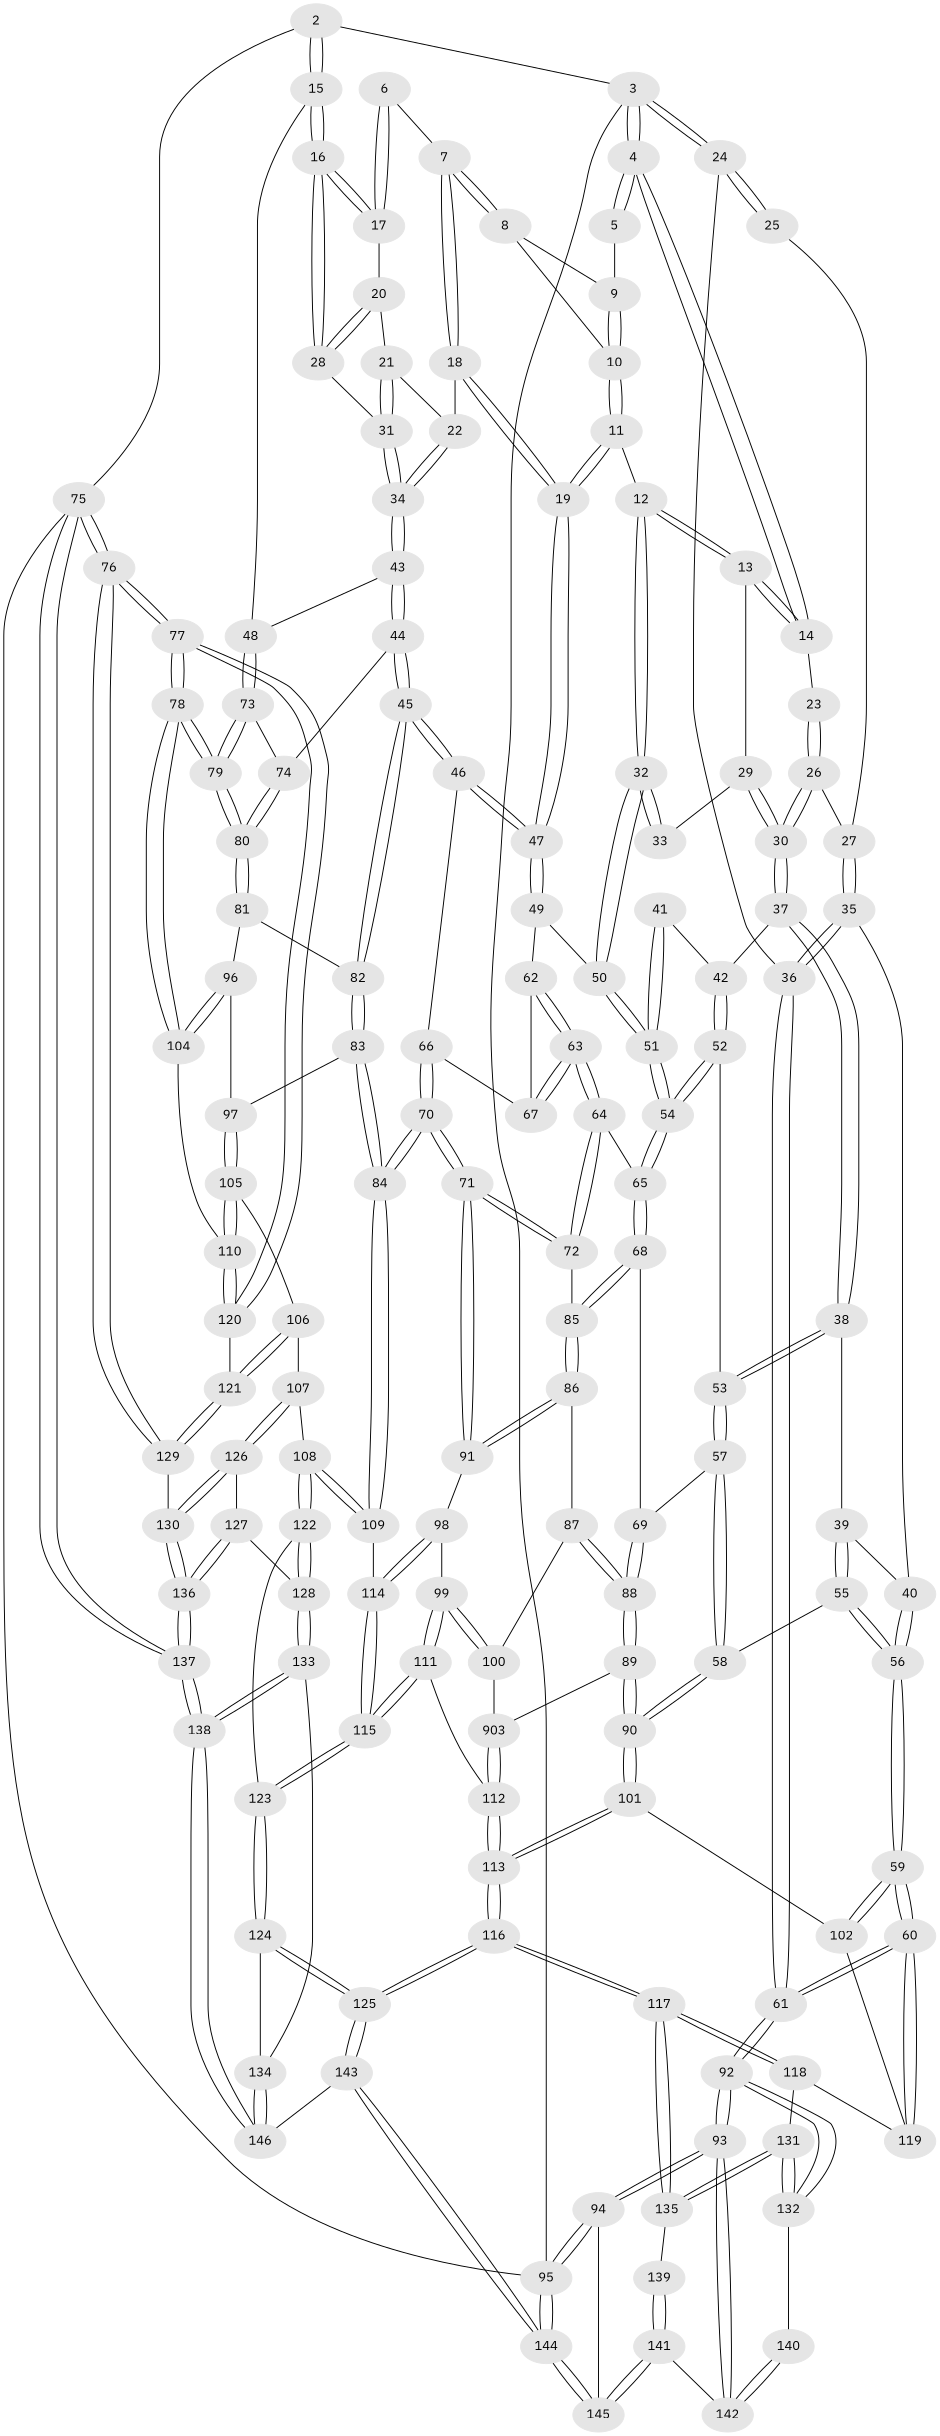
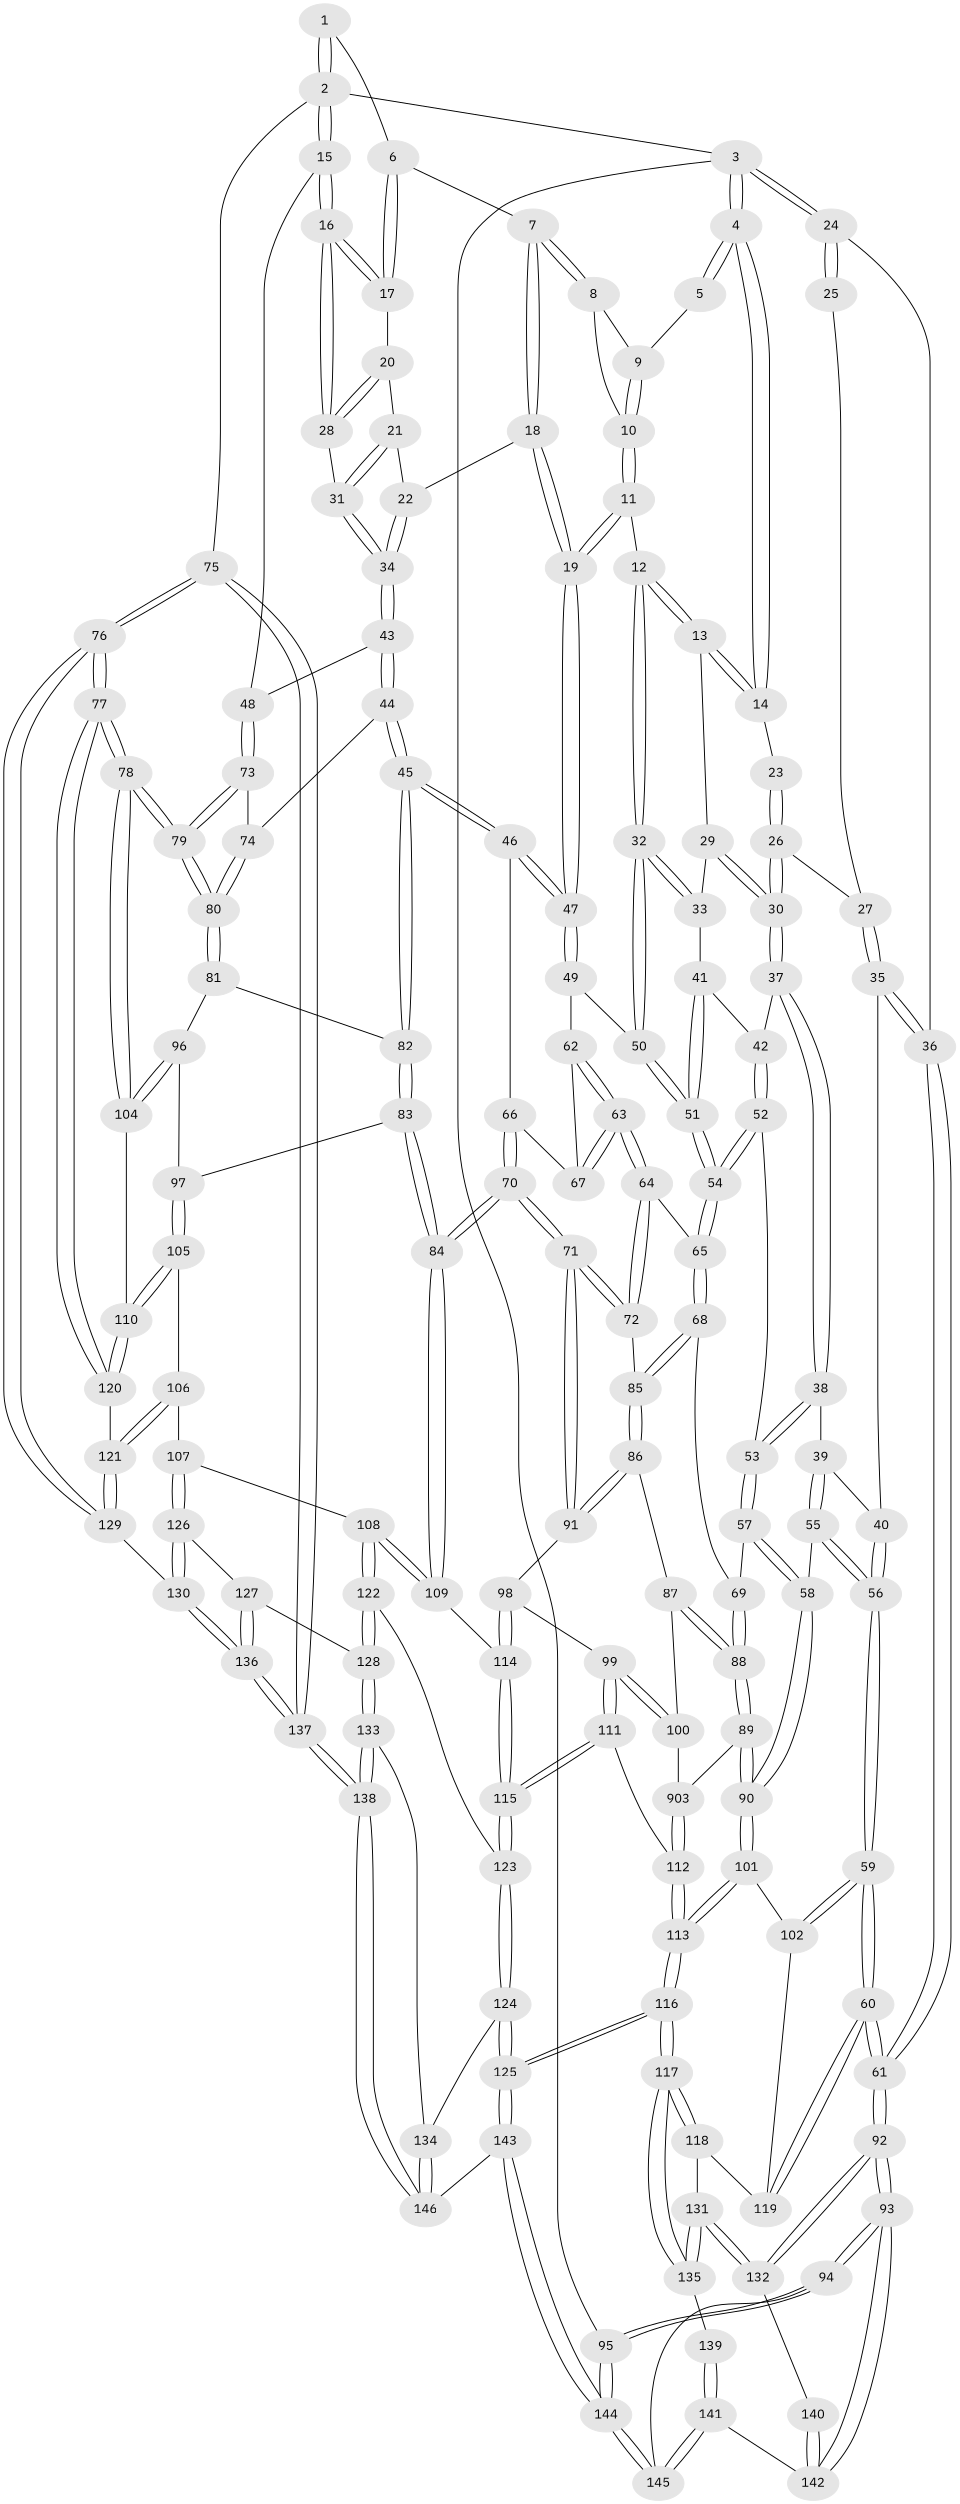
node "1": added
edge "33" -- "41": added
edge "75" -- "95": removed
